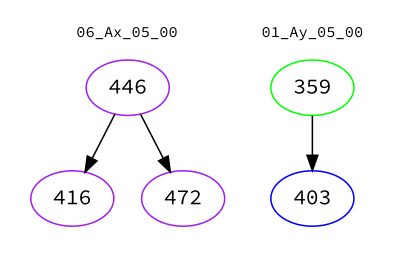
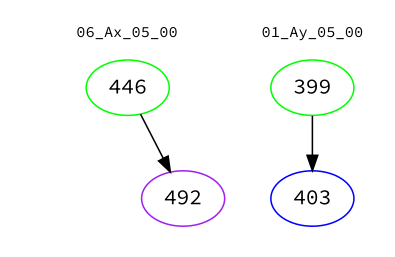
node "446": color purple -> green
node "359": label "359" -> "399"
node "416": removed
node "472": label "472" -> "492"
